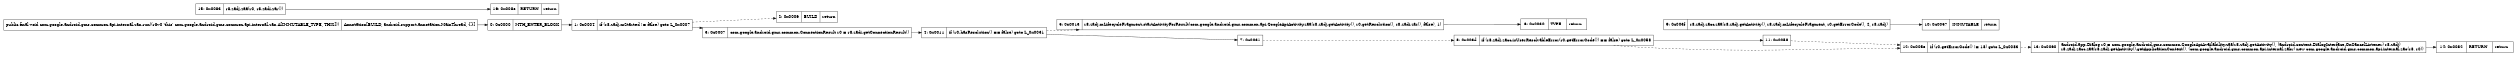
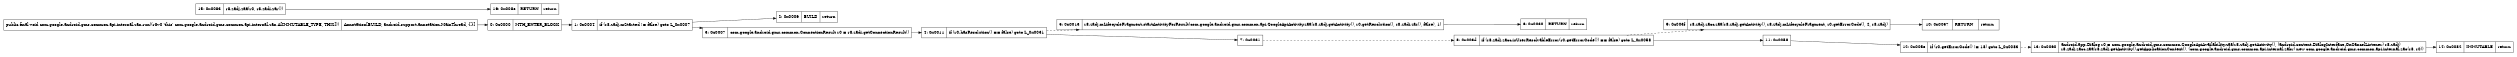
edge "1: 0x0004" -> "2: 0x0006": style dashed -> solid
node "6: 0x0030": text "TYPE" -> "RETURN"
node "10: 0x0057": text "IMMUTABLE" -> "RETURN"
edge "11: 0x0058" -> "12: 0x005e": style dashed -> solid
node "14: 0x0082": text "RETURN" -> "IMMUTABLE"
edge "8: 0x003d" -> "12: 0x005e": now "8: 0x003d" -> "9: 0x003f"
